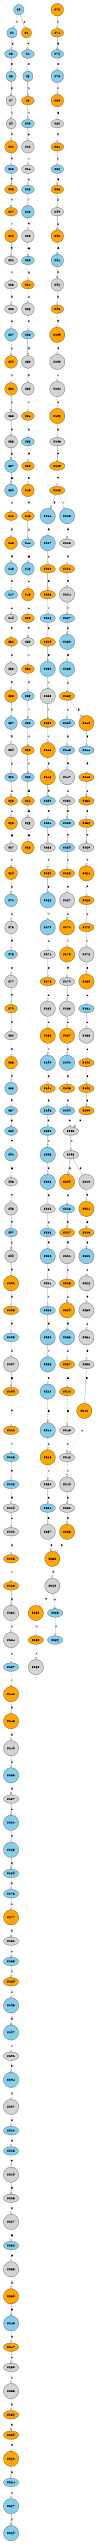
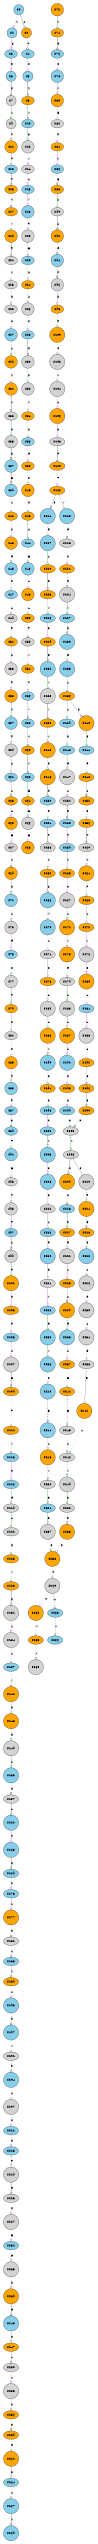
edge "S50" -> "S52": arrowhead onormal -> odot
